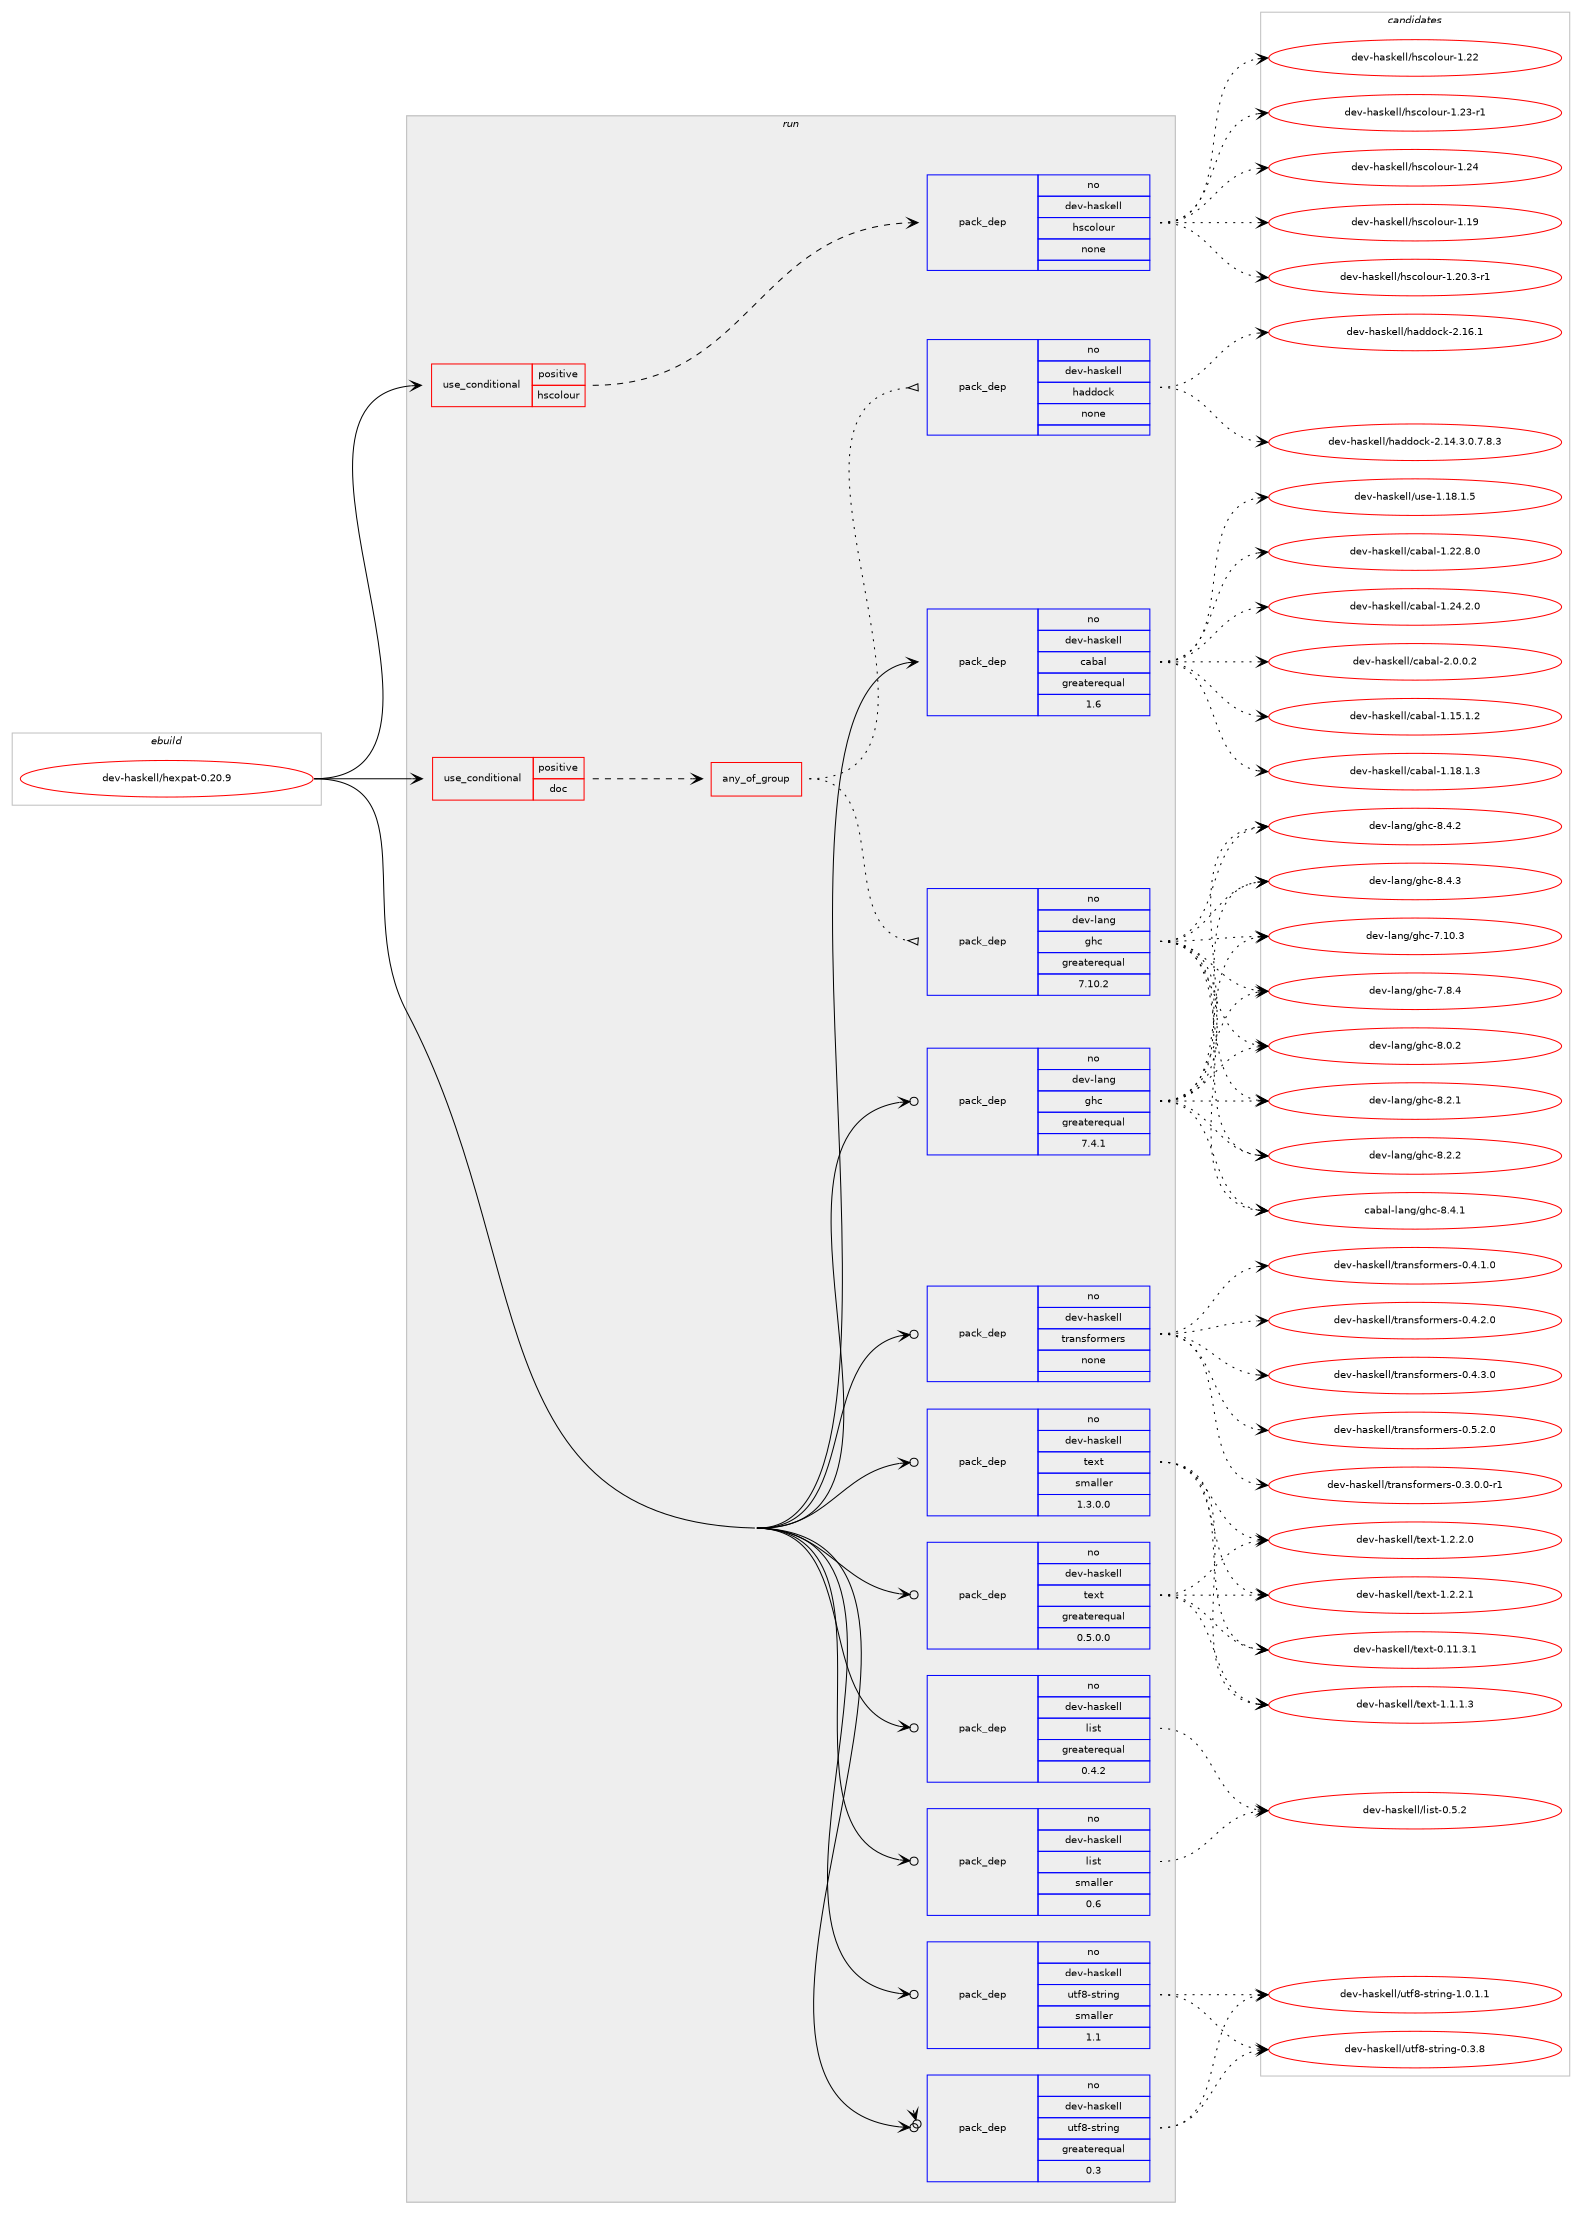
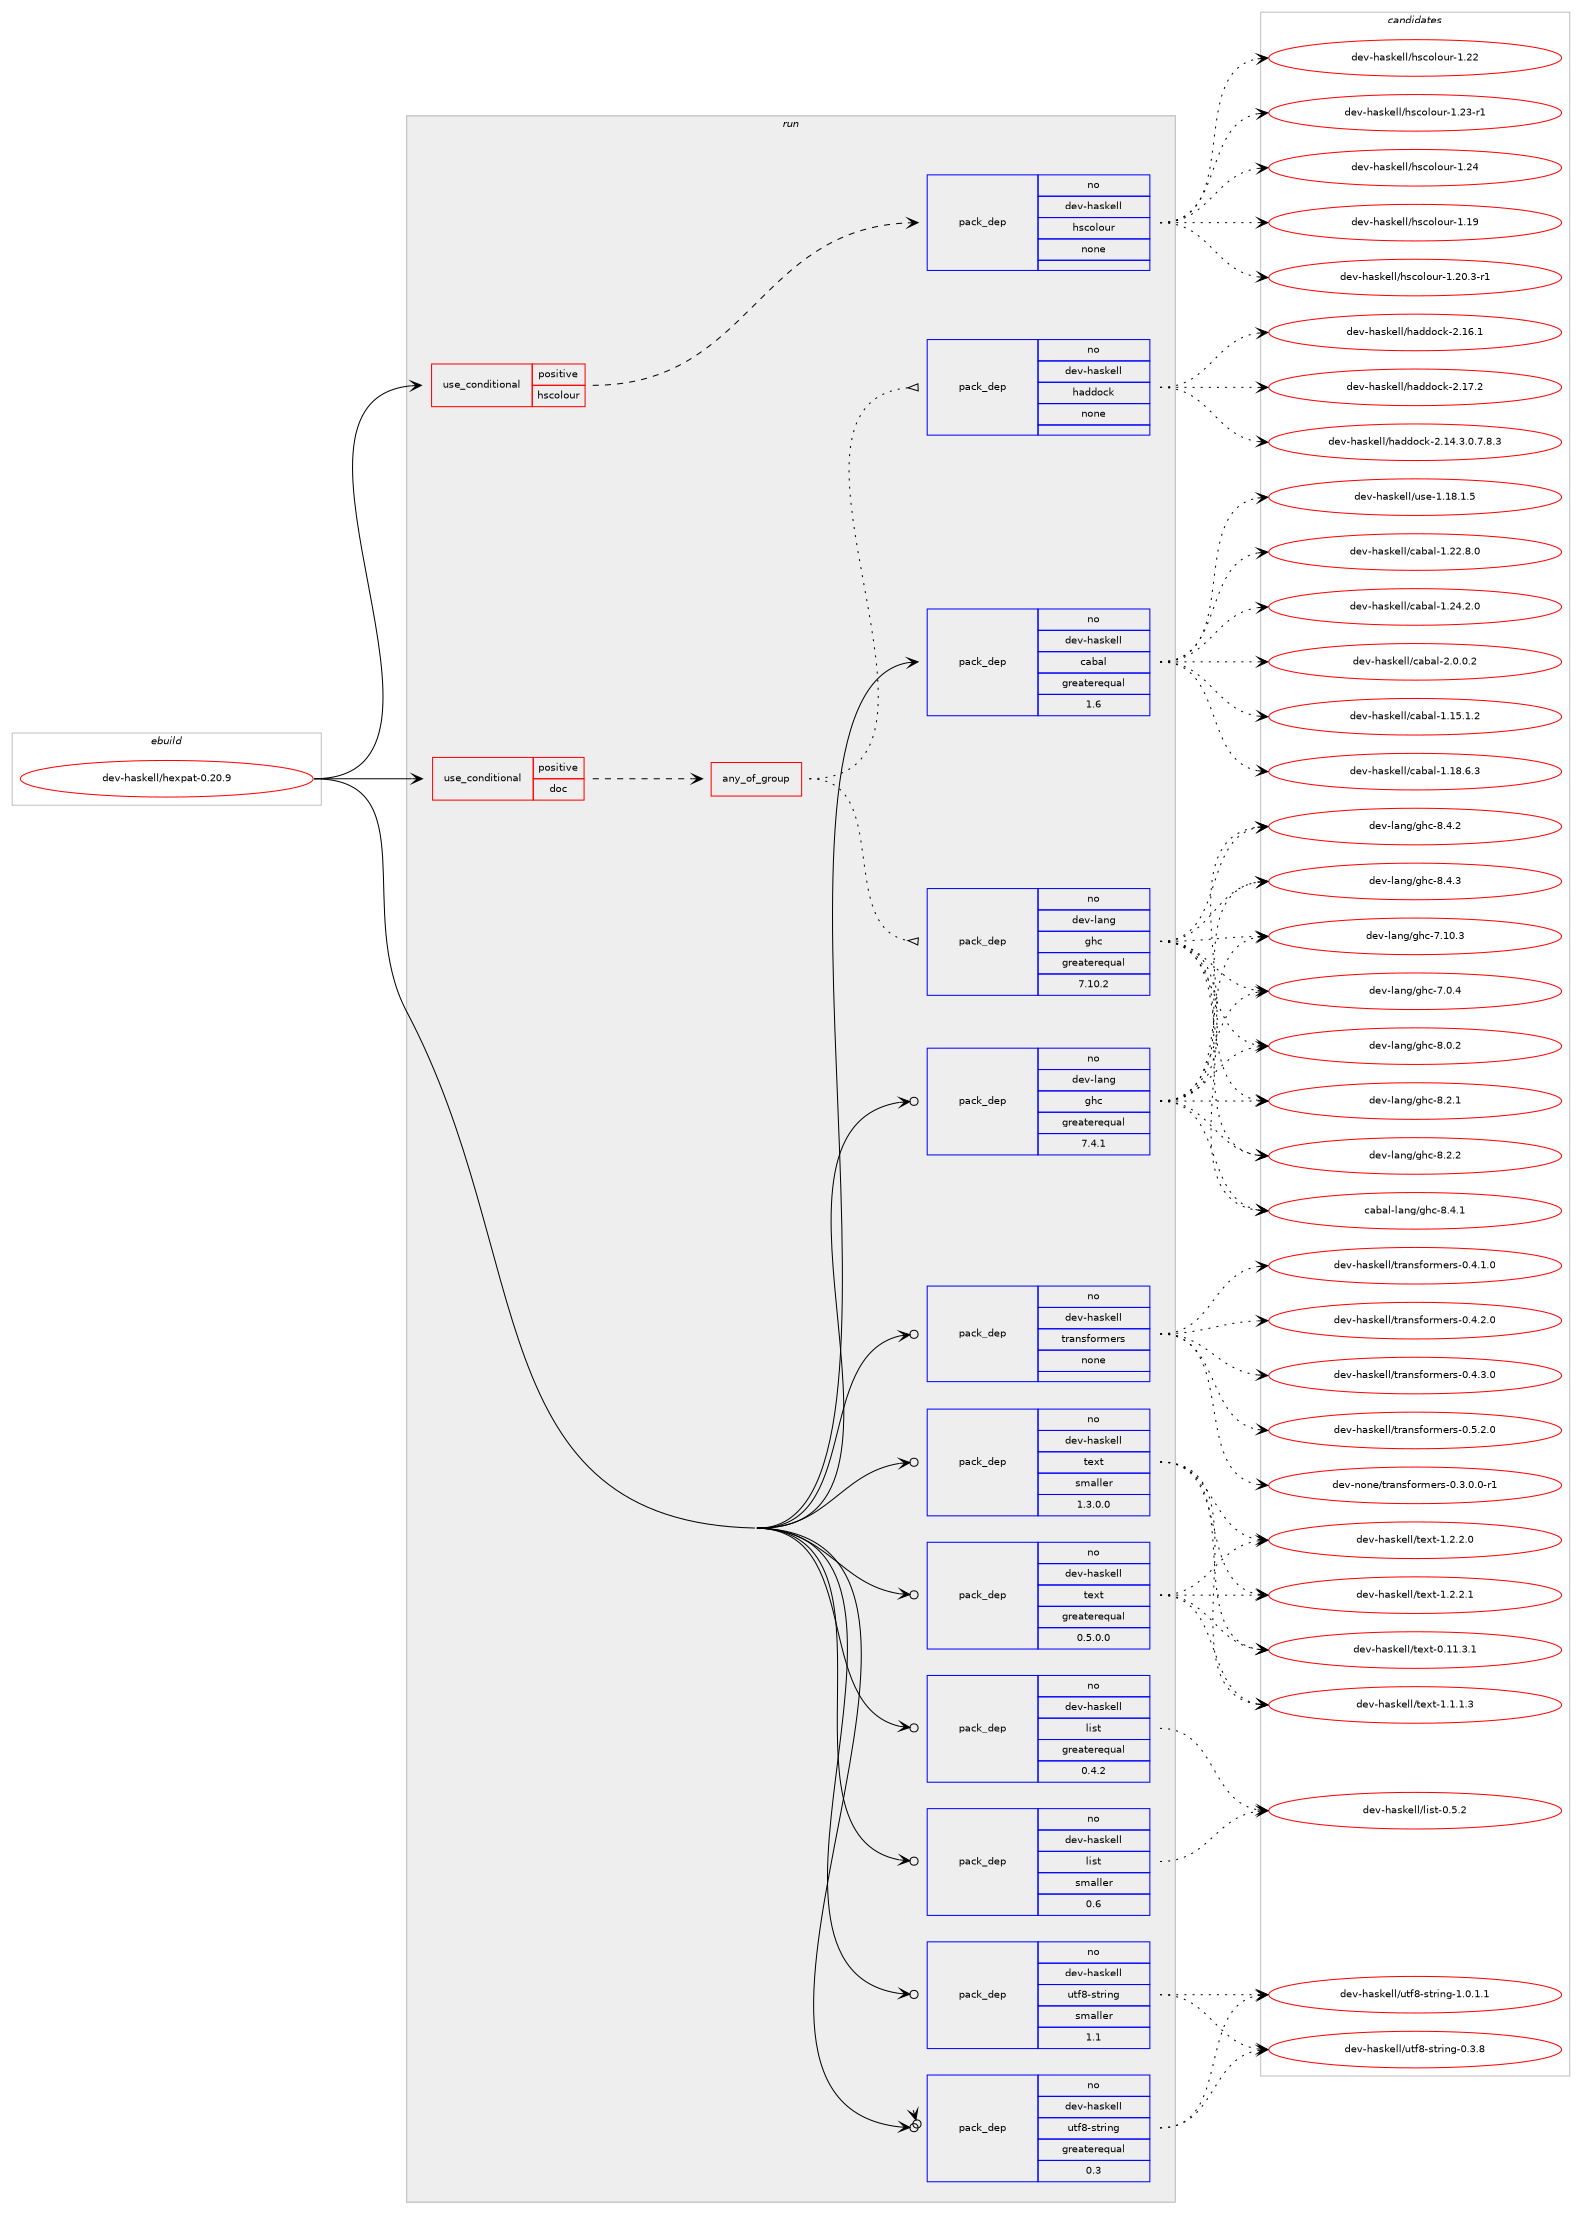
node "dev-haskell/haddock-2.17.2": added
node "dev-haskell/cabal-1.18.1.3": label "dev-haskell/cabal-1.18.1.3" -> "dev-haskell/cabal-1.18.6.3"
node "dev-lang/ghc-7.8.4": label "dev-lang/ghc-7.8.4" -> "dev-lang/ghc-7.0.4"
node "dev-haskell/transformers-0.3.0.0-r1": label "dev-haskell/transformers-0.3.0.0-r1" -> "dev-none/transformers-0.3.0.0-r1"
